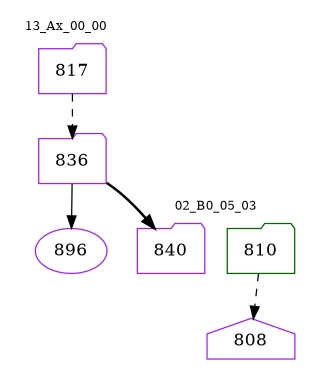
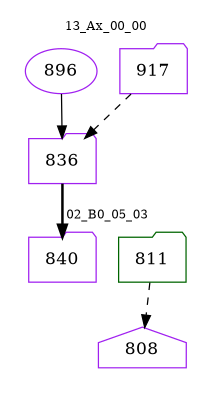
node "817": label "817" -> "917"
edge "836" -> "896": reversed
node "810": label "810" -> "811"
